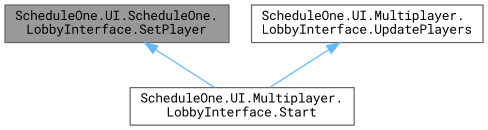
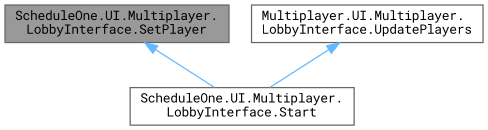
node "ScheduleOne.UI.ScheduleOne. LobbyInterface.SetPlayer": label "ScheduleOne.UI.ScheduleOne. LobbyInterface.SetPlayer" -> "ScheduleOne.UI.Multiplayer. LobbyInterface.SetPlayer"
node "ScheduleOne.UI.Multiplayer. LobbyInterface.UpdatePlayers": label "ScheduleOne.UI.Multiplayer. LobbyInterface.UpdatePlayers" -> "Multiplayer.UI.Multiplayer. LobbyInterface.UpdatePlayers"
